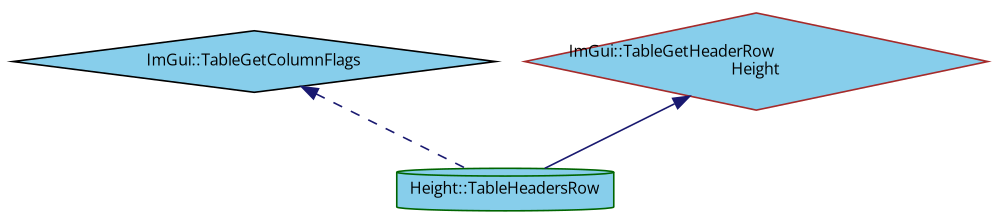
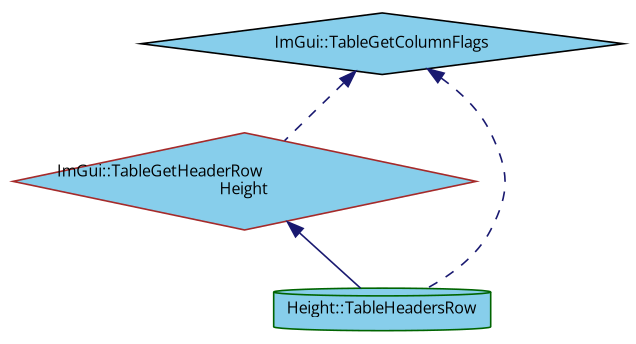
edge "ImGui::TableGetHeaderRow Height" -> "ImGui::TableGetColumnFlags": added
